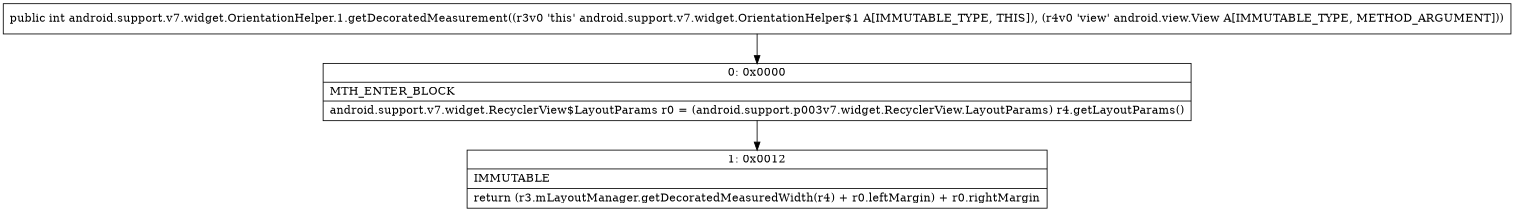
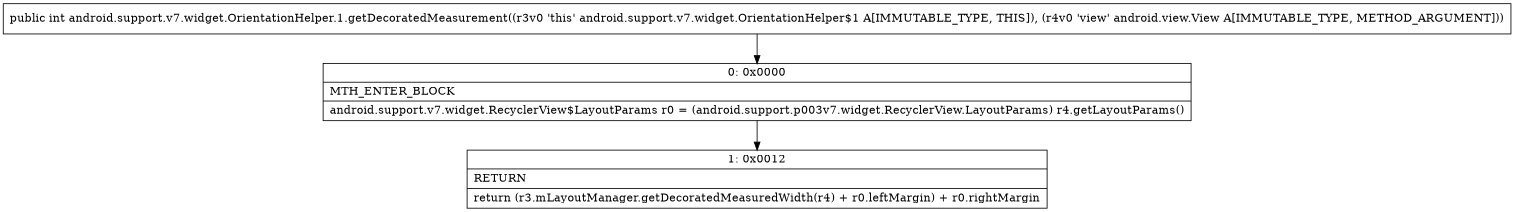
node "1: 0x0012": text "IMMUTABLE" -> "RETURN"
